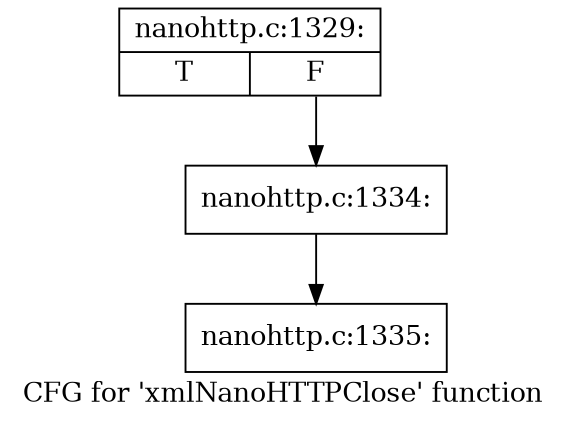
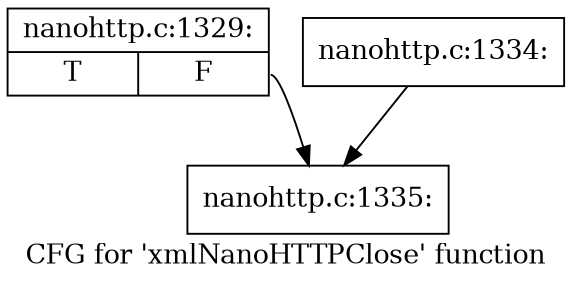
edge "nanohttp.c:1329:" -> "nanohttp.c:1334:": now "nanohttp.c:1329:" -> "nanohttp.c:1335:"
